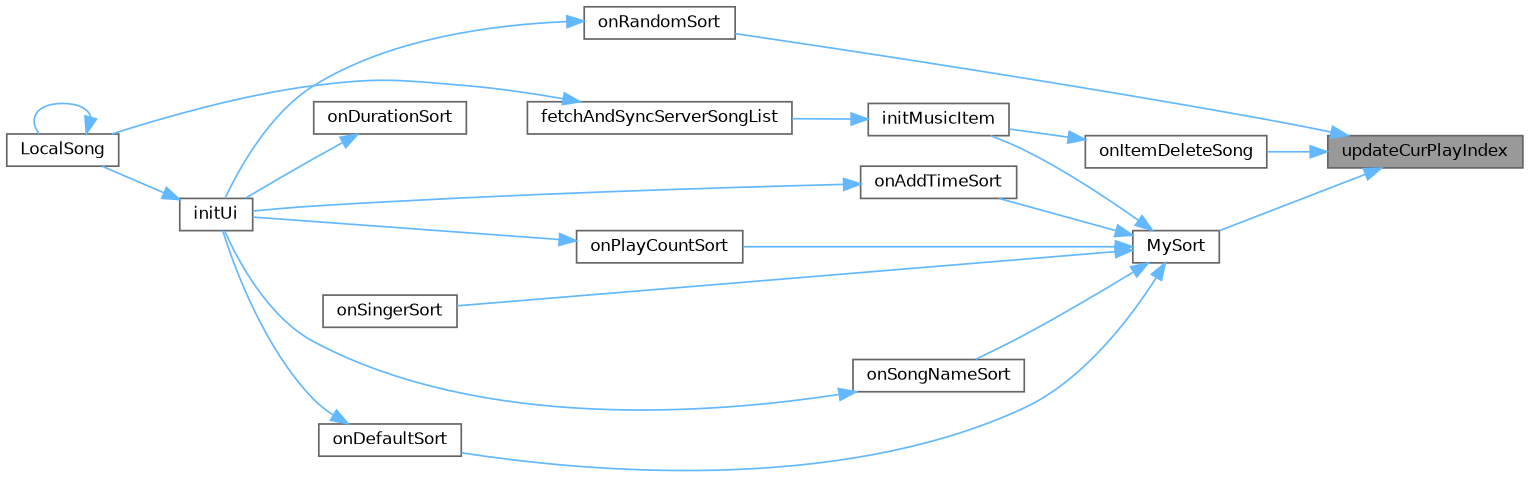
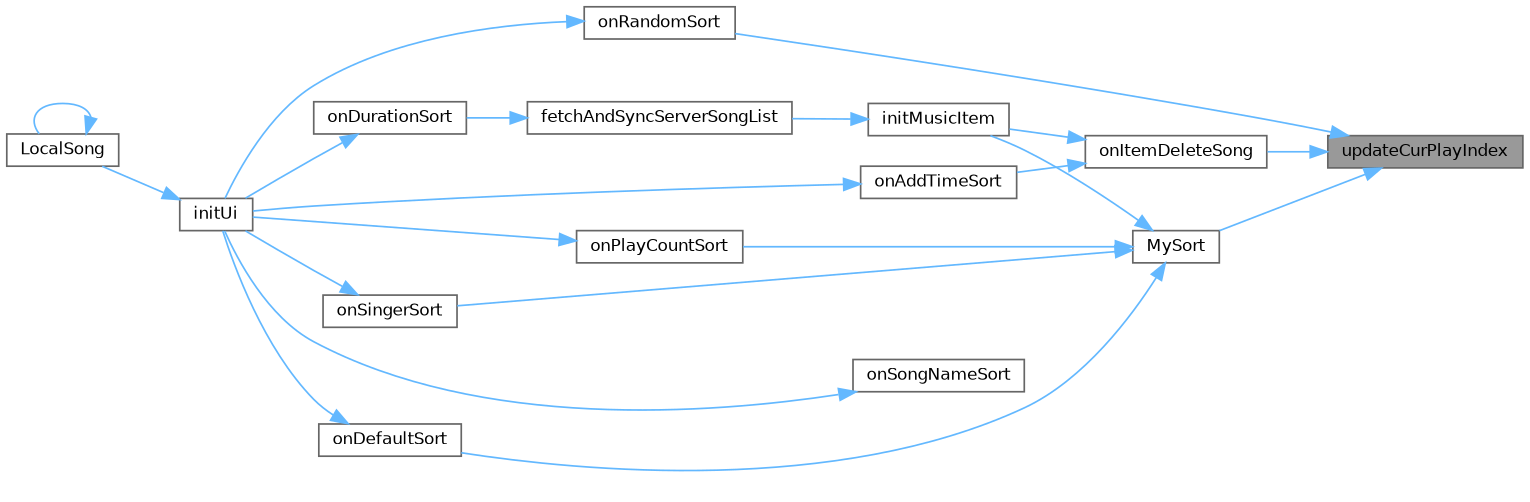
edge "LocalSong" -> "fetchAndSyncServerSongList": now "onDurationSort" -> "fetchAndSyncServerSongList"
edge "onAddTimeSort" -> "MySort": now "onAddTimeSort" -> "onItemDeleteSong"
edge "initUi" -> "onSingerSort": added
edge "onSongNameSort" -> "MySort": removed
